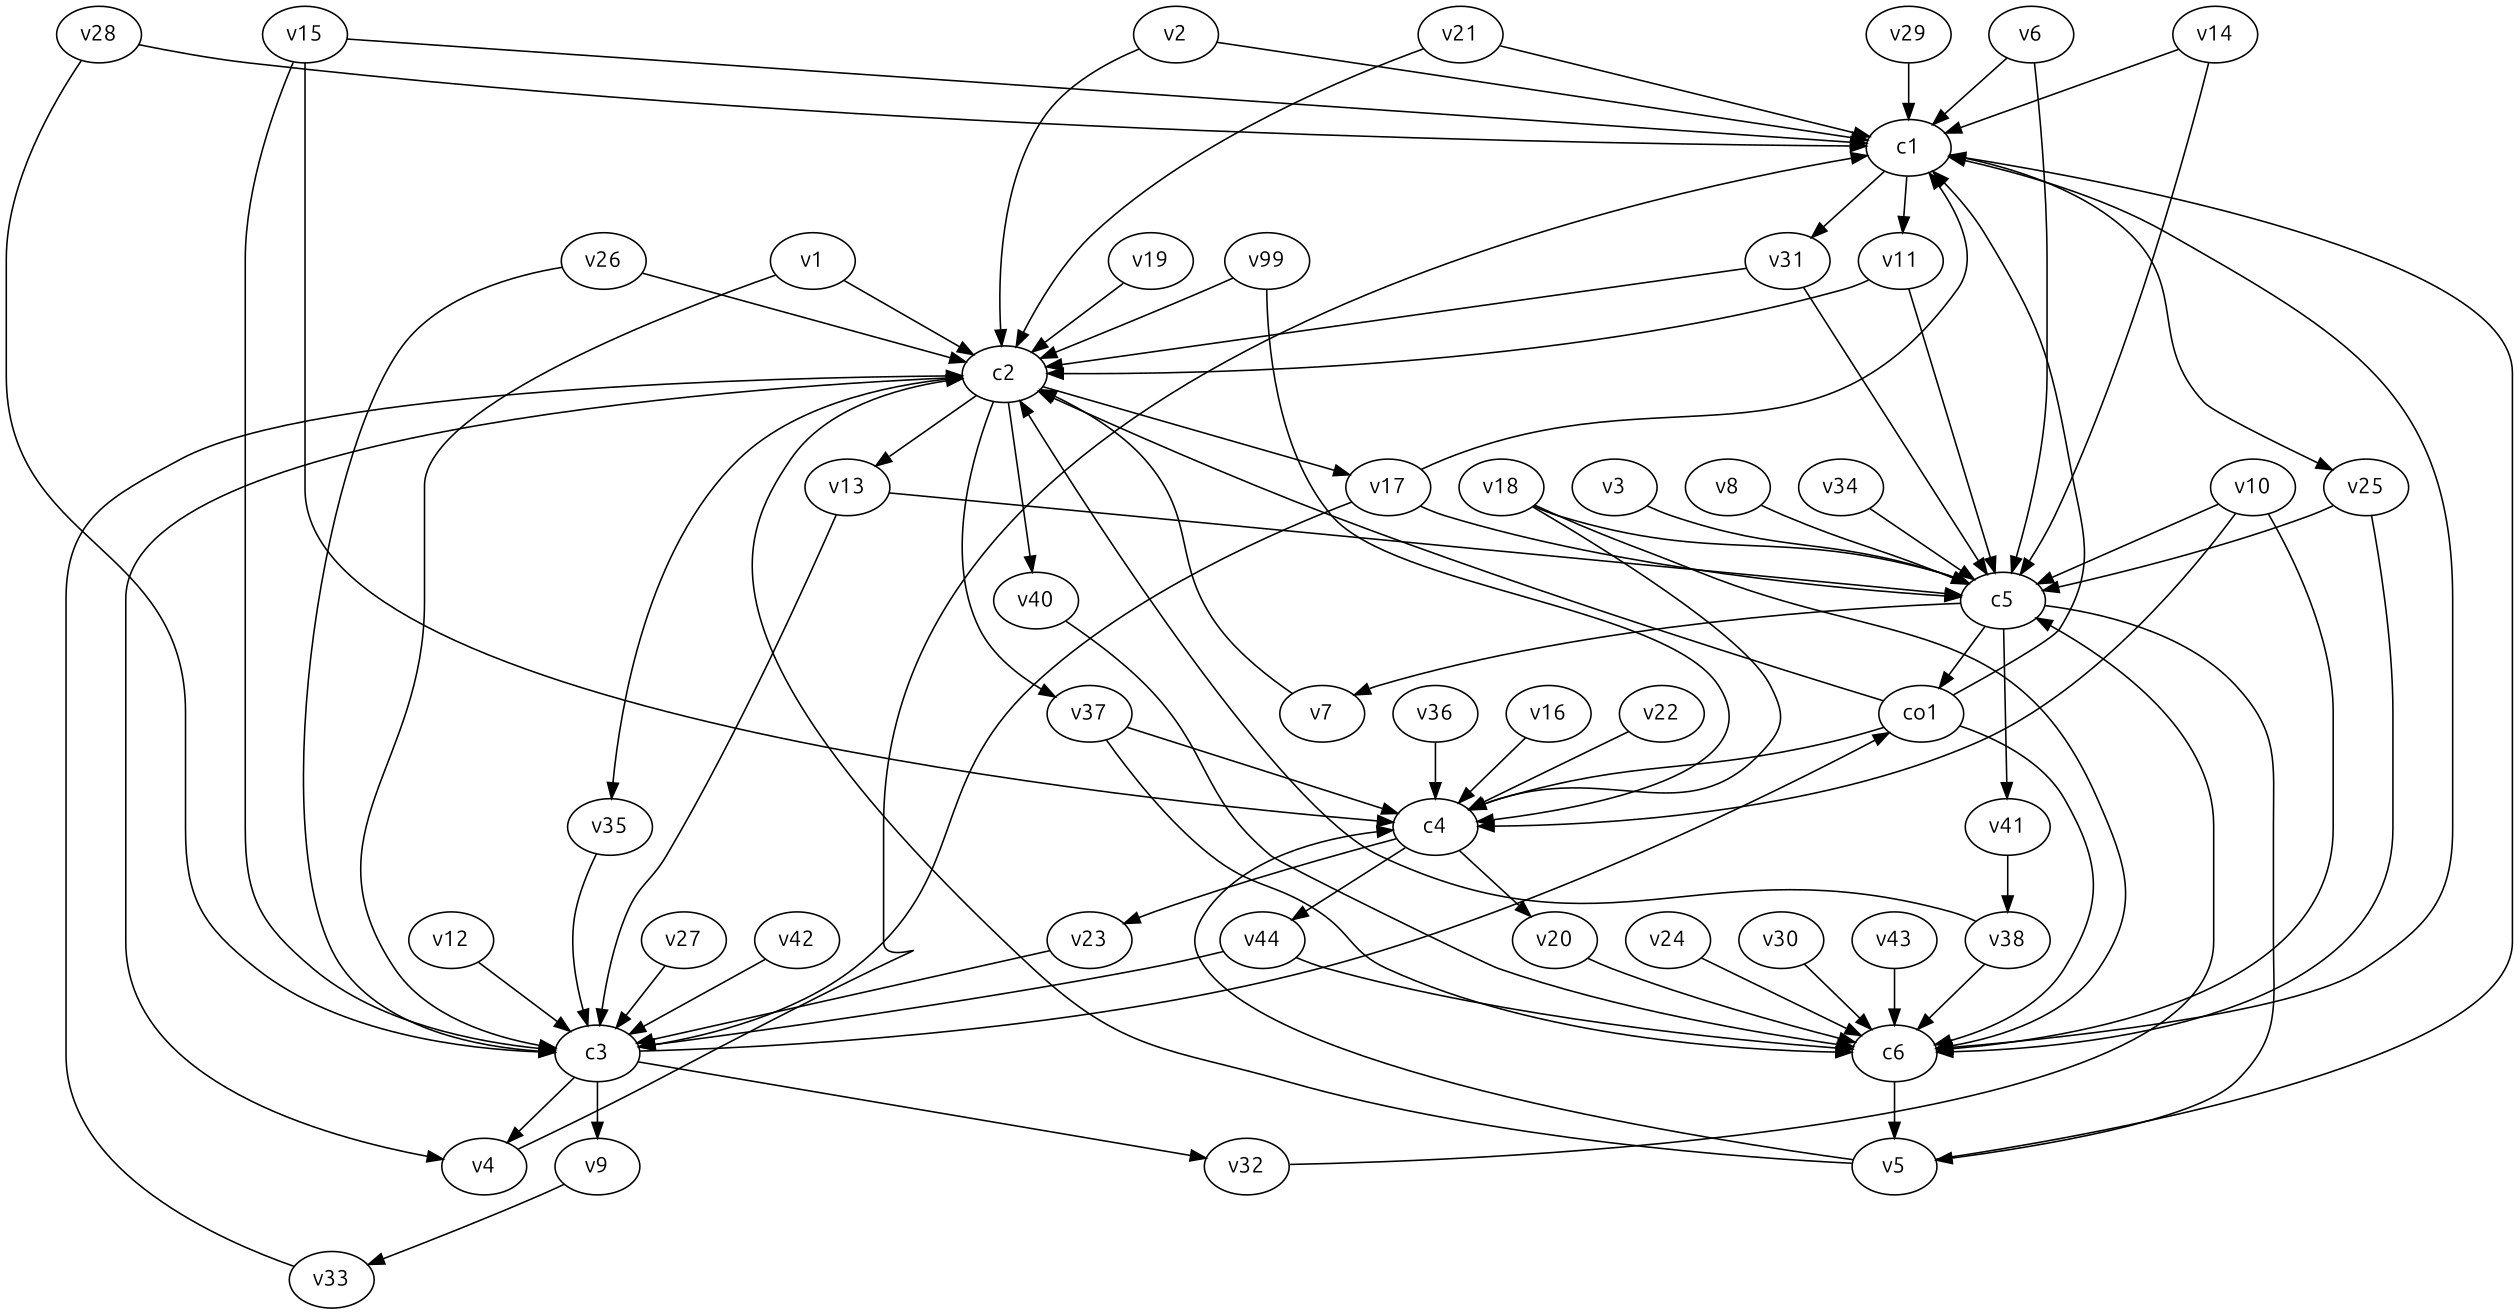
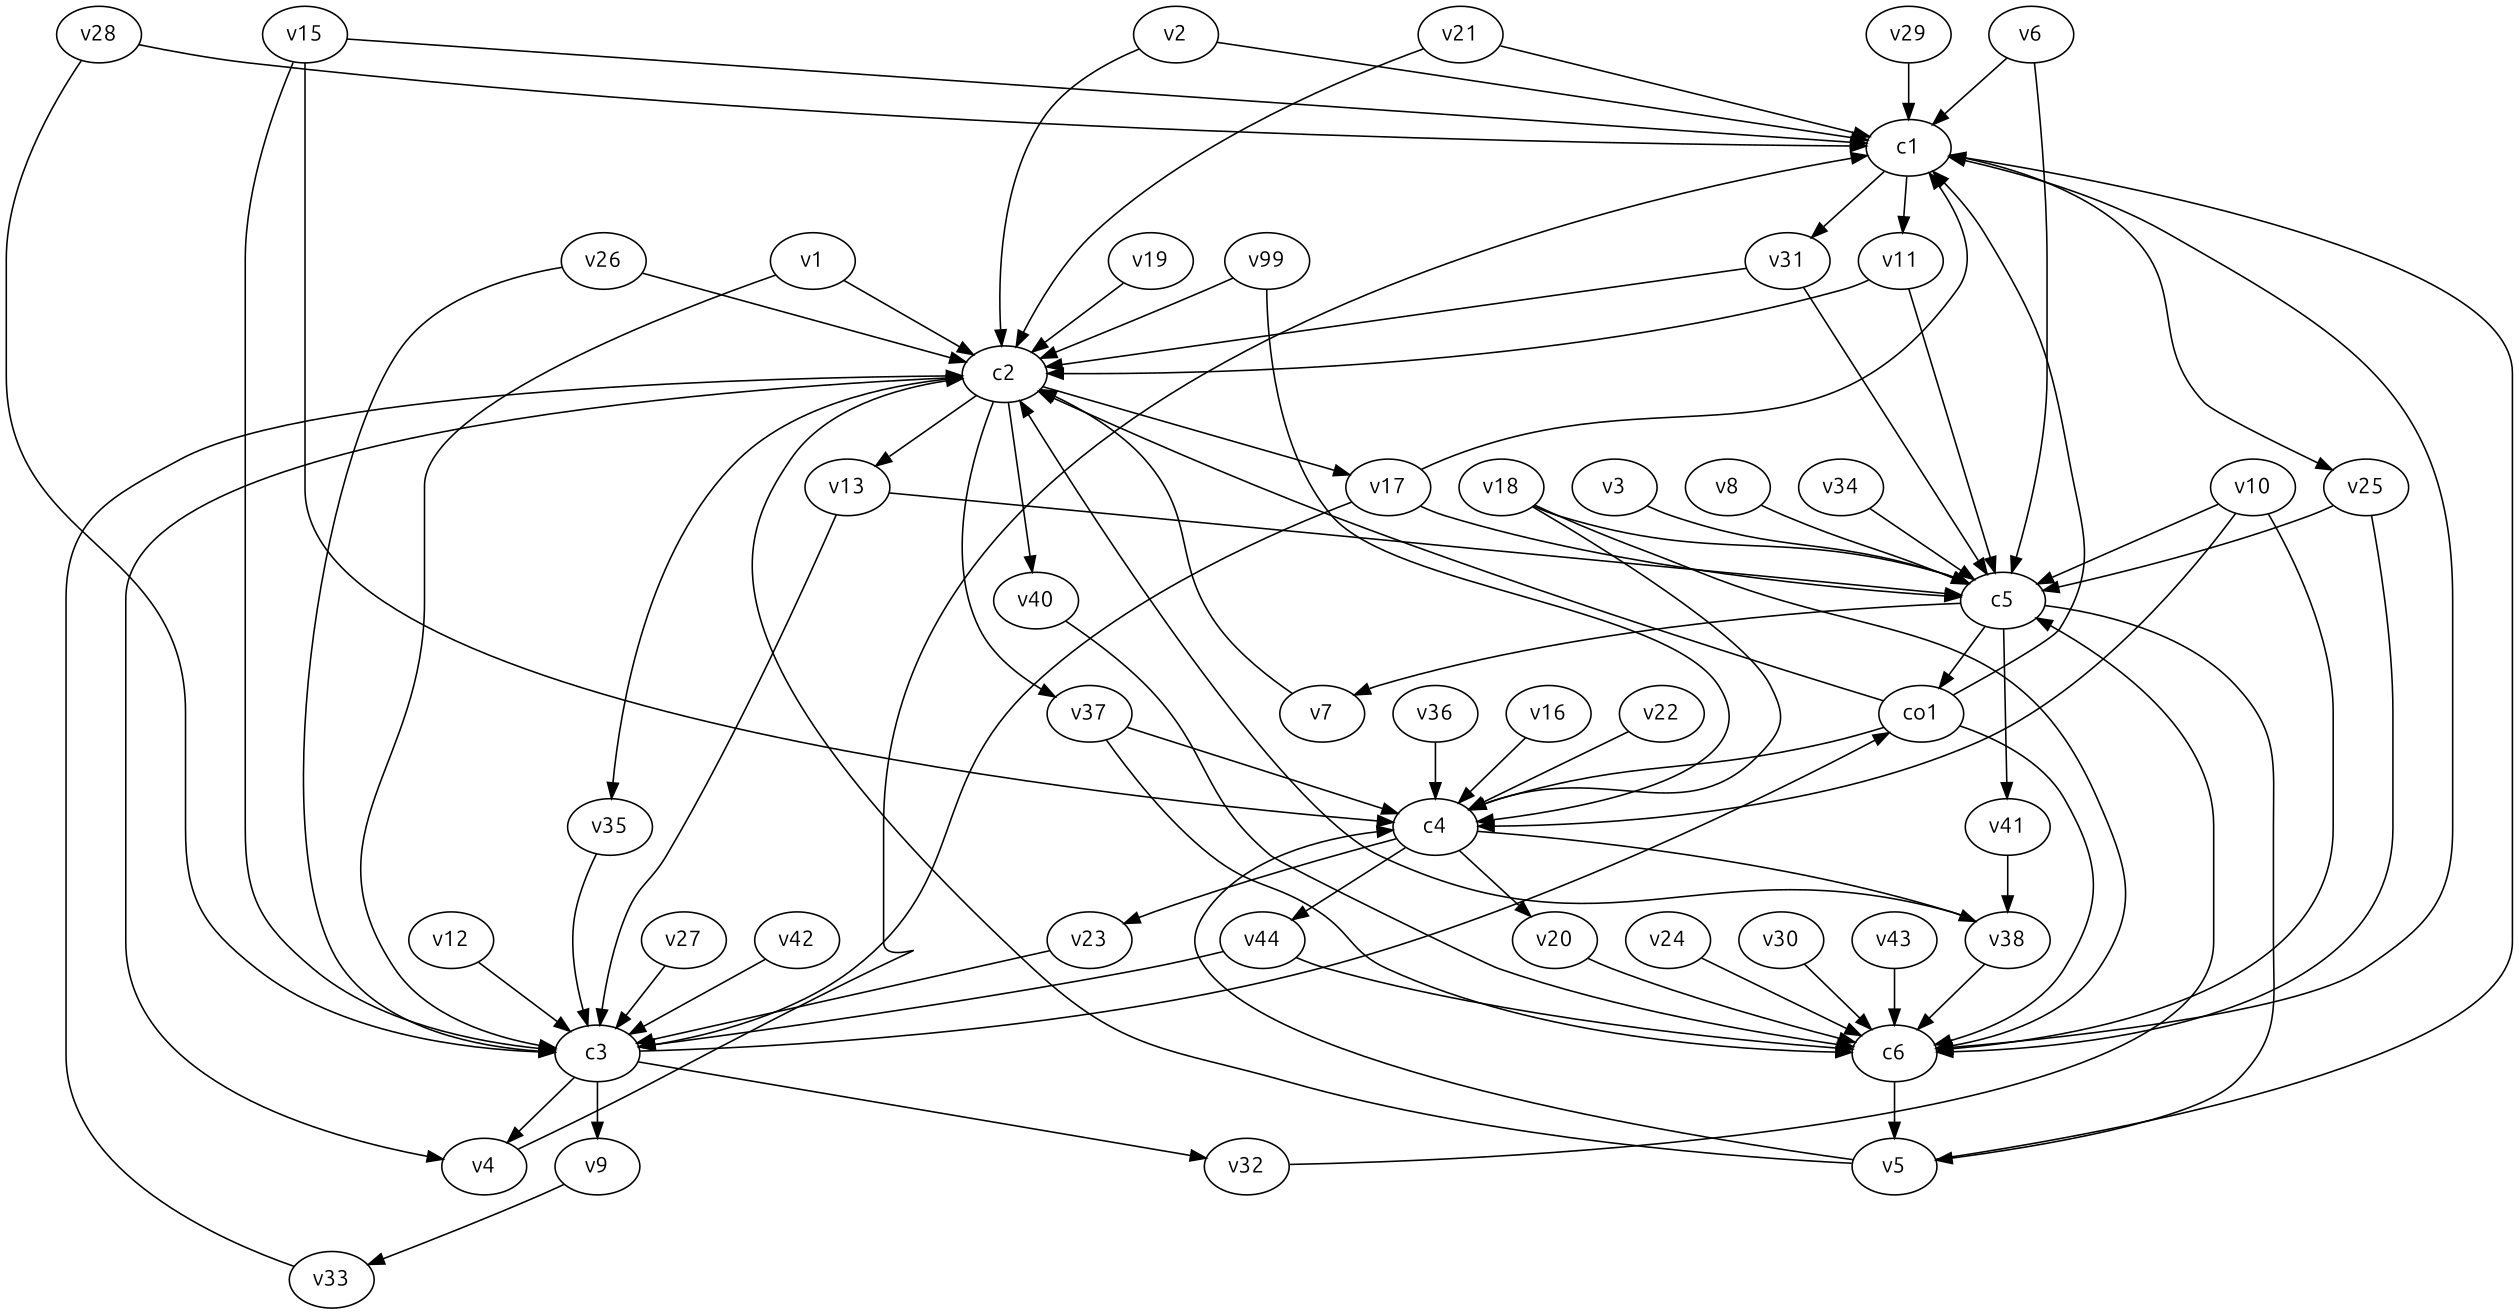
node "v14": removed
edge "c4" -> "v38": added
